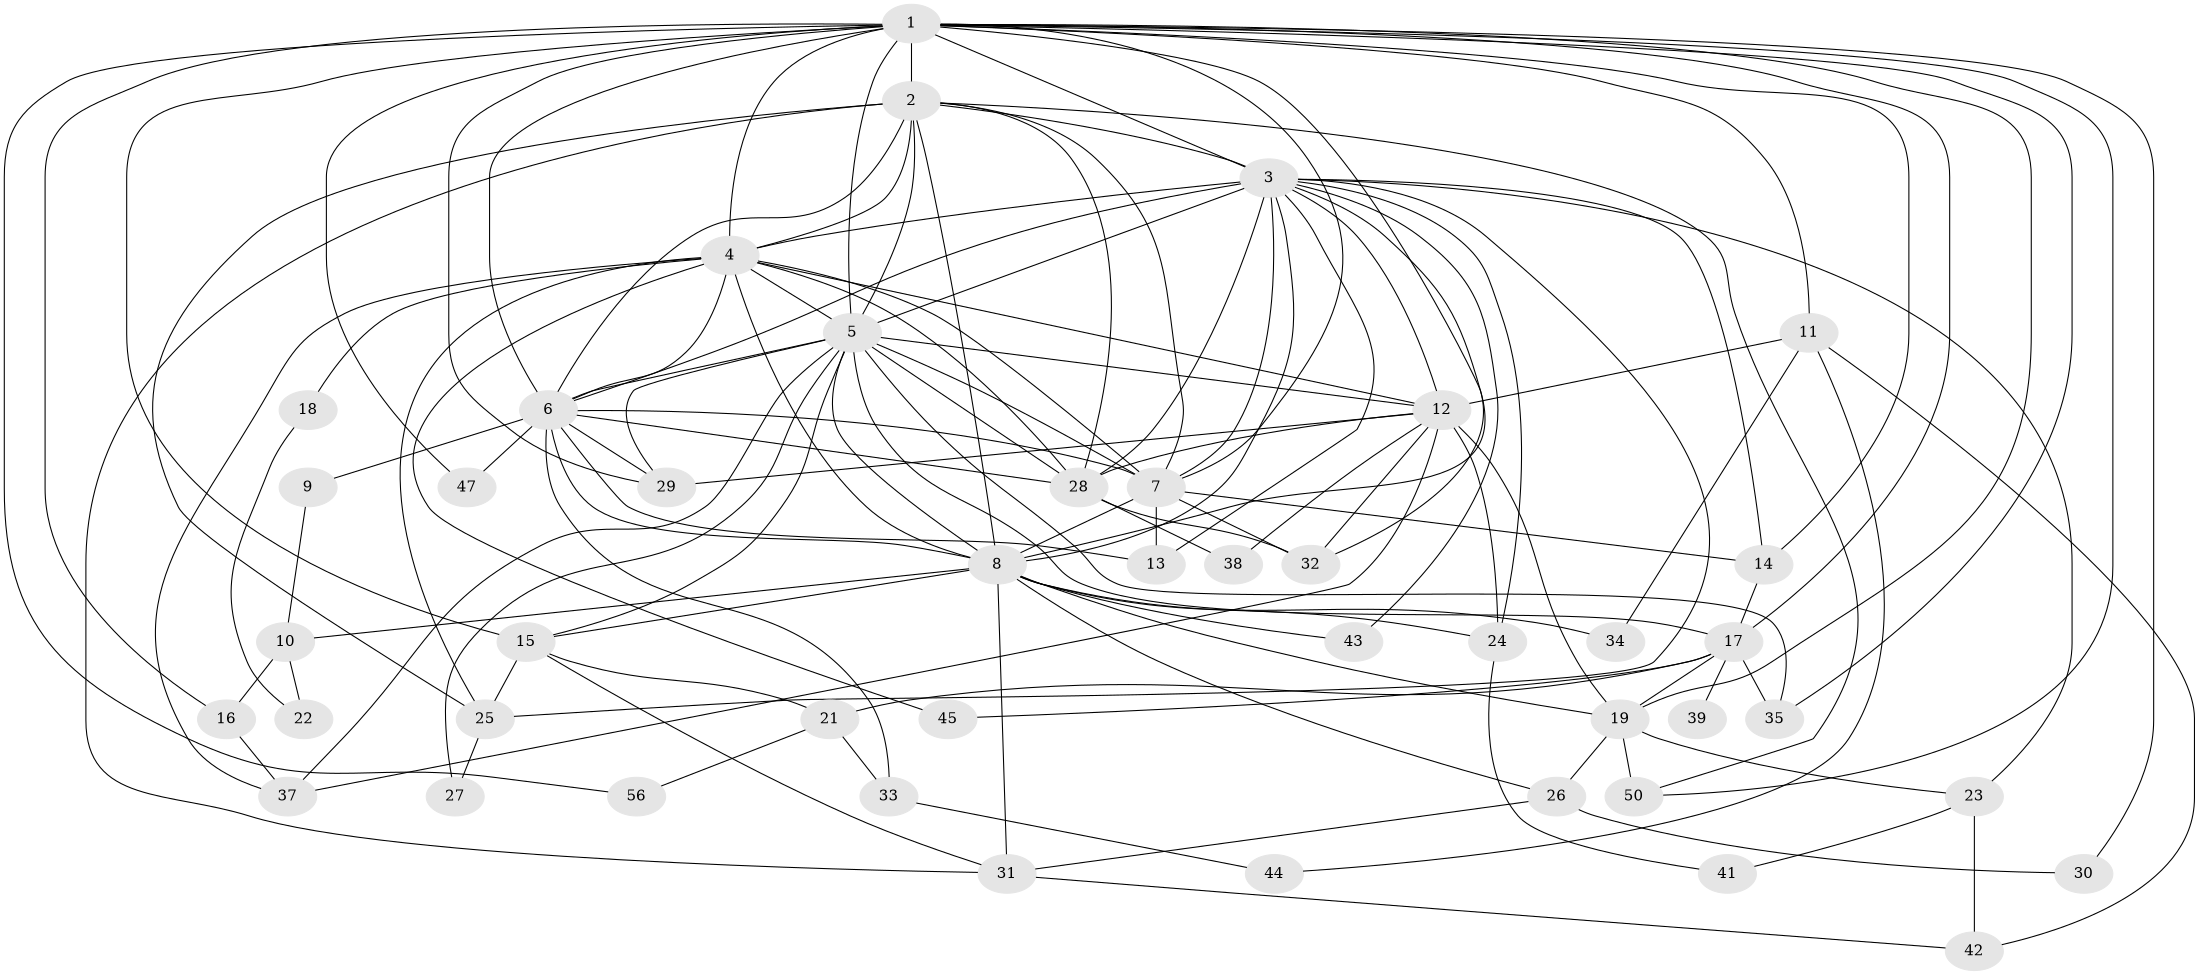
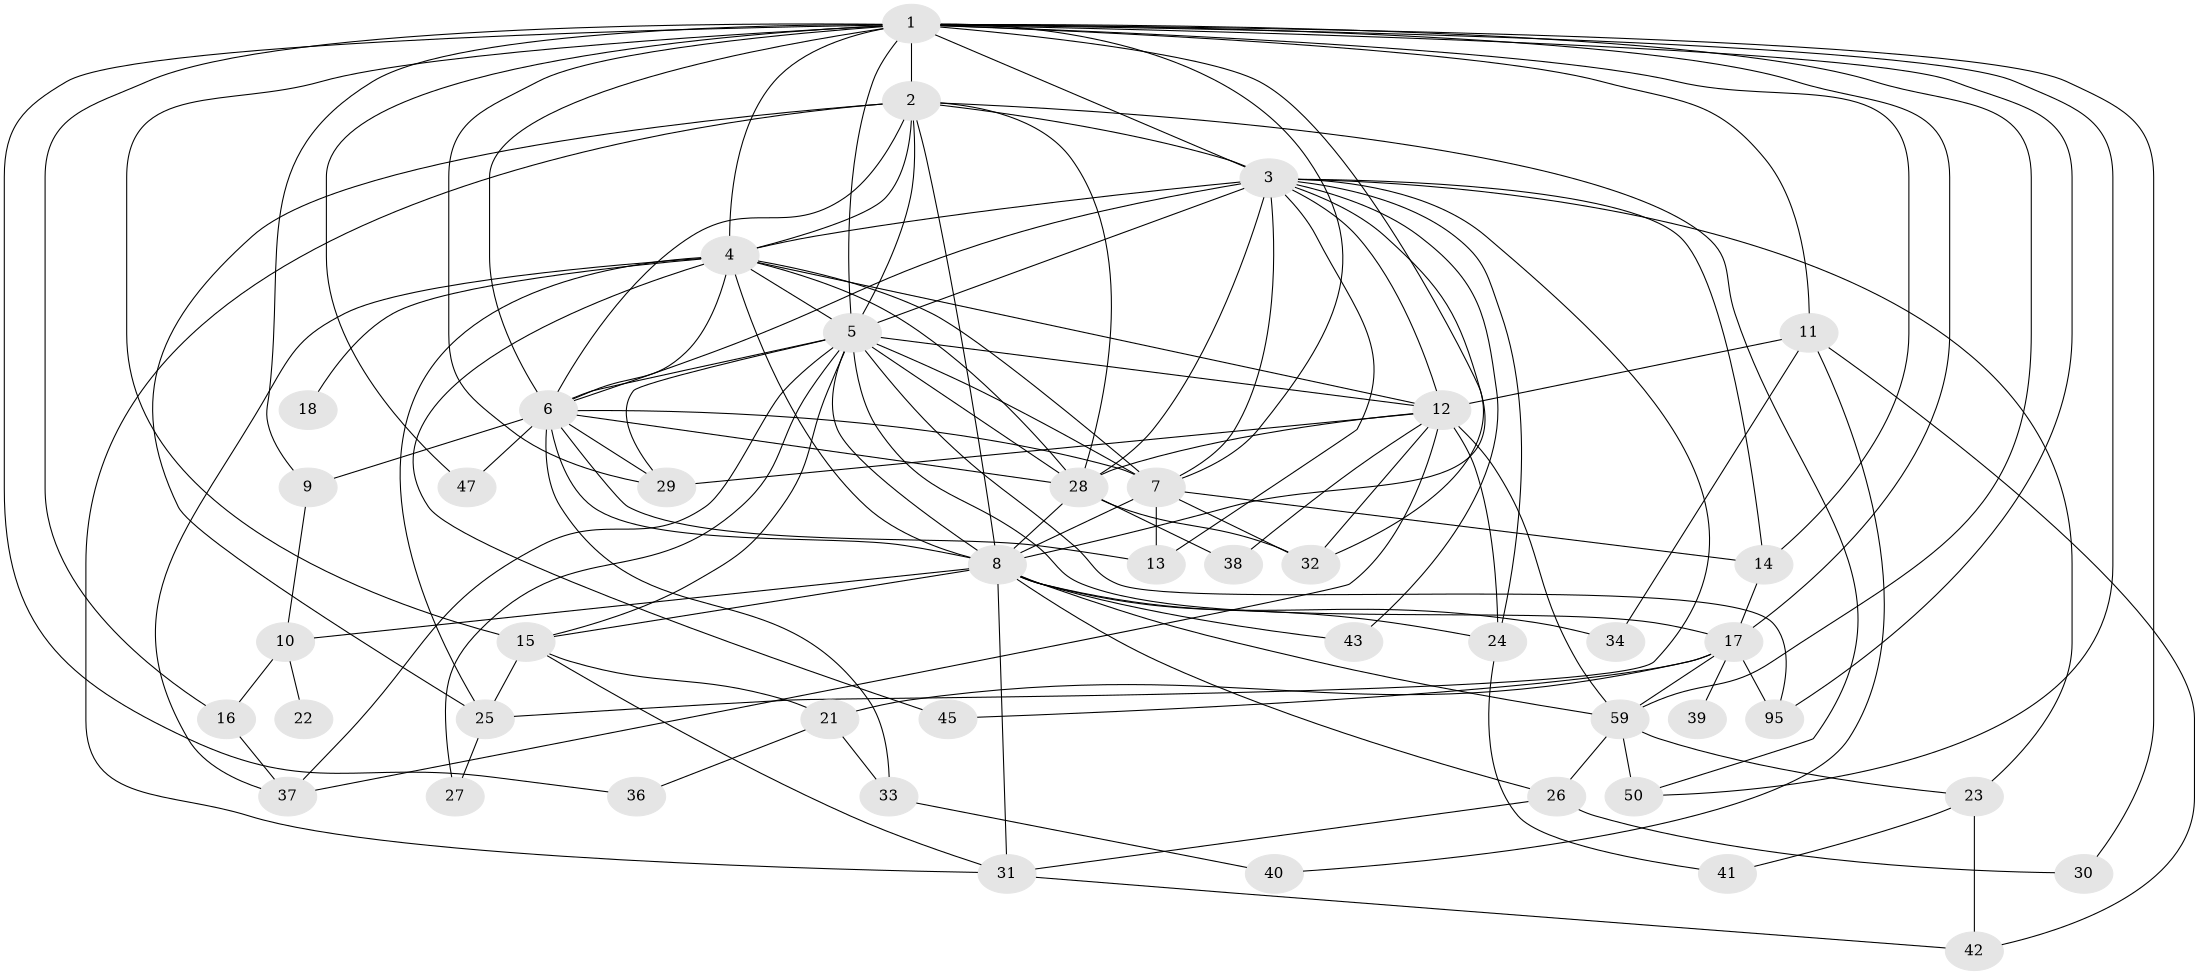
edge "1" -- "9": added
edge "2" -- "7": removed
edge "3" -- "8": now "28" -- "8"
edge "18" -- "22": removed
node "19": label "19" -> "59"
node "35": label "35" -> "95"
node "56": label "56" -> "36"
node "44": label "44" -> "40"
